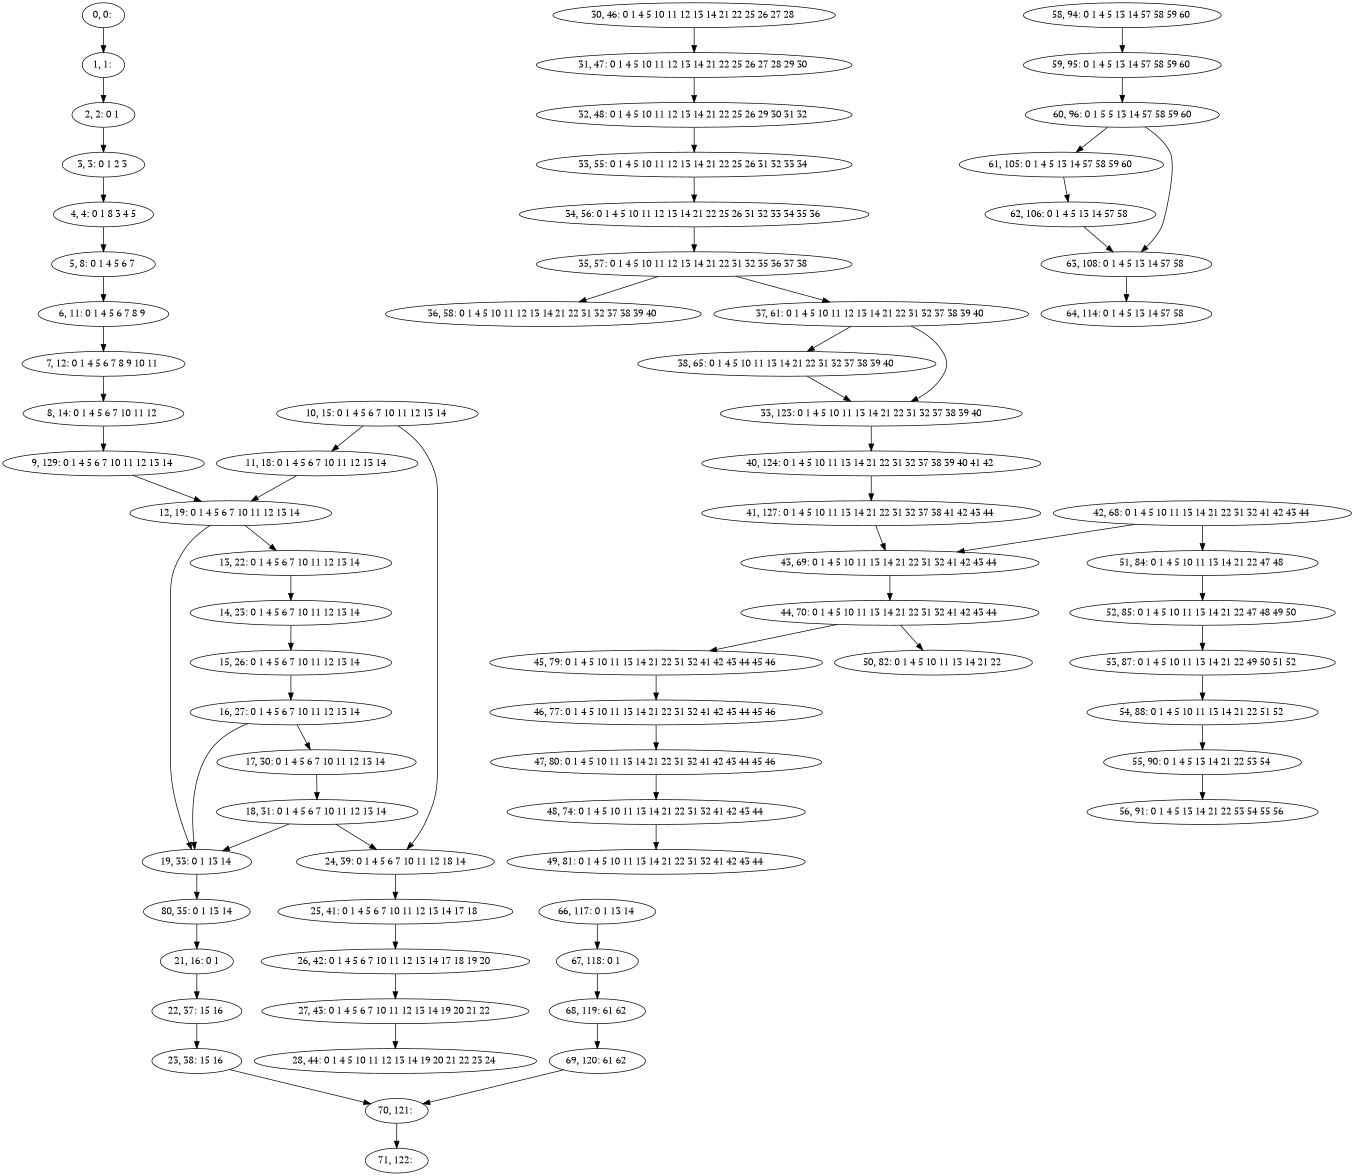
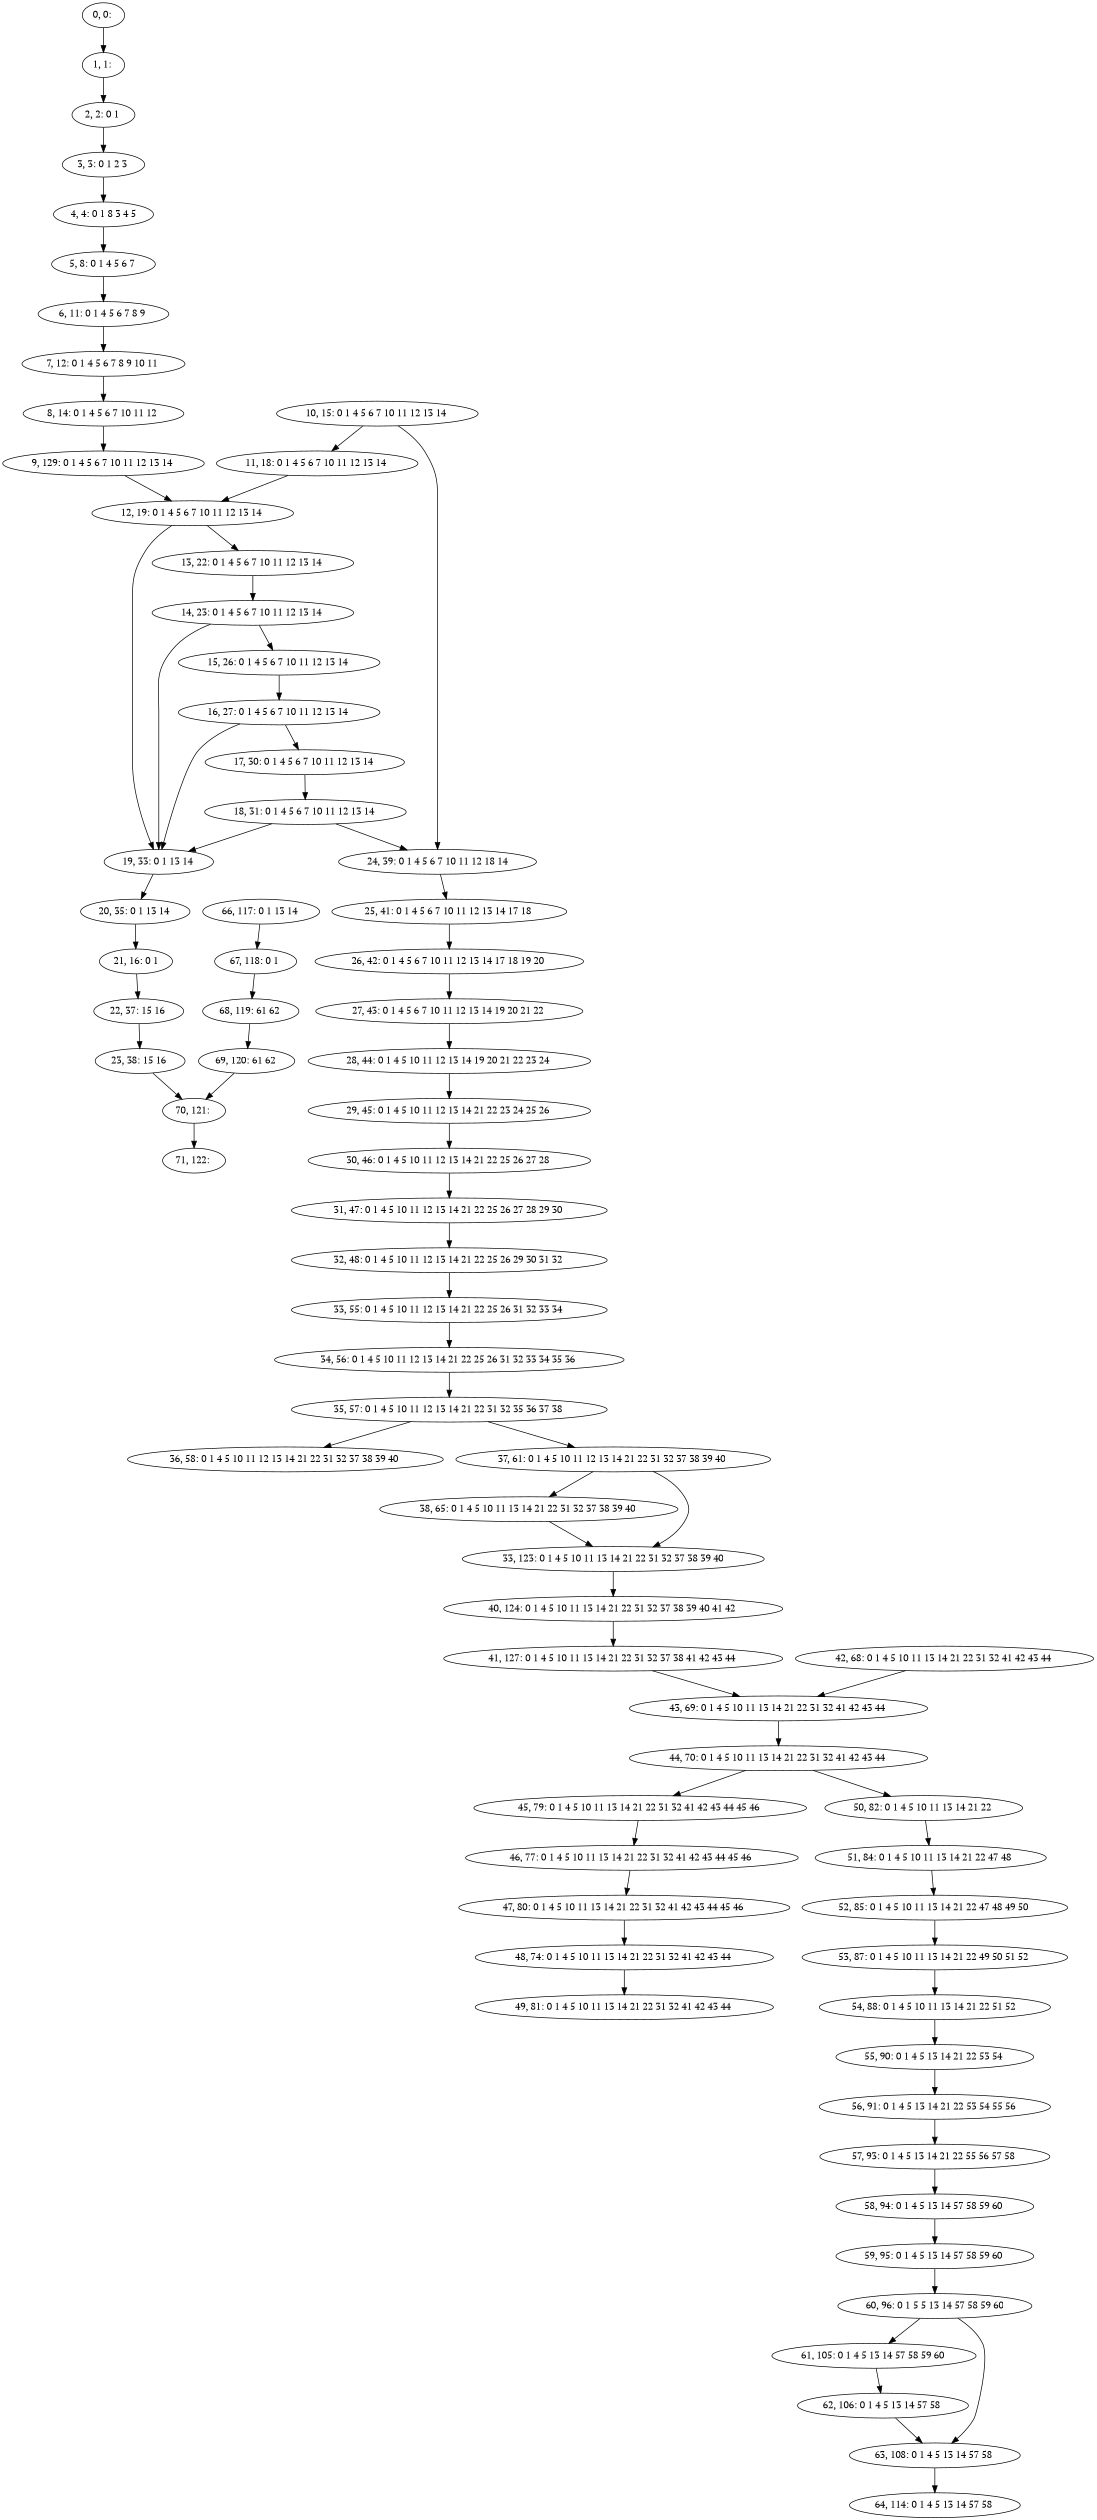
edge "42, 68: 0 1 4 5 10 11 13 14 21 22 31 32 41 42 43 44" -> "51, 84: 0 1 4 5 10 11 13 14 21 22 47 48": now "50, 82: 0 1 4 5 10 11 13 14 21 22" -> "51, 84: 0 1 4 5 10 11 13 14 21 22 47 48"
edge "14, 23: 0 1 4 5 6 7 10 11 12 13 14" -> "19, 33: 0 1 13 14": added
node "80, 35: 0 1 13 14": label "80, 35: 0 1 13 14" -> "20, 35: 0 1 13 14"
node "29, 45: 0 1 4 5 10 11 12 13 14 21 22 23 24 25 26": added
node "57, 93: 0 1 4 5 13 14 21 22 55 56 57 58": added
